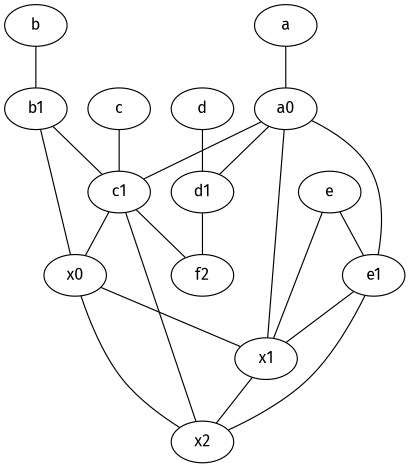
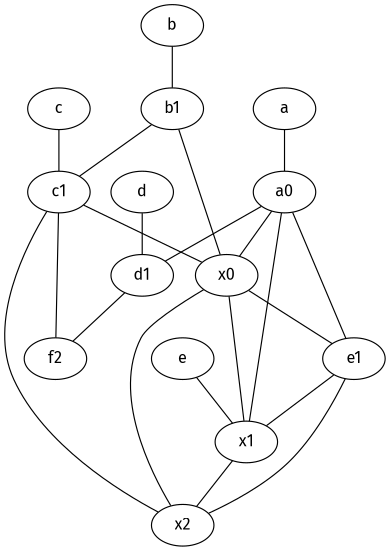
edge "a0" -- "c1": now "a0" -- "x0"
edge "e" -- "e1": now "x0" -- "e1"
